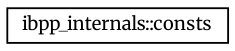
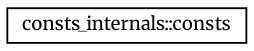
node "ibpp_internals::consts": label "ibpp_internals::consts" -> "consts_internals::consts"
